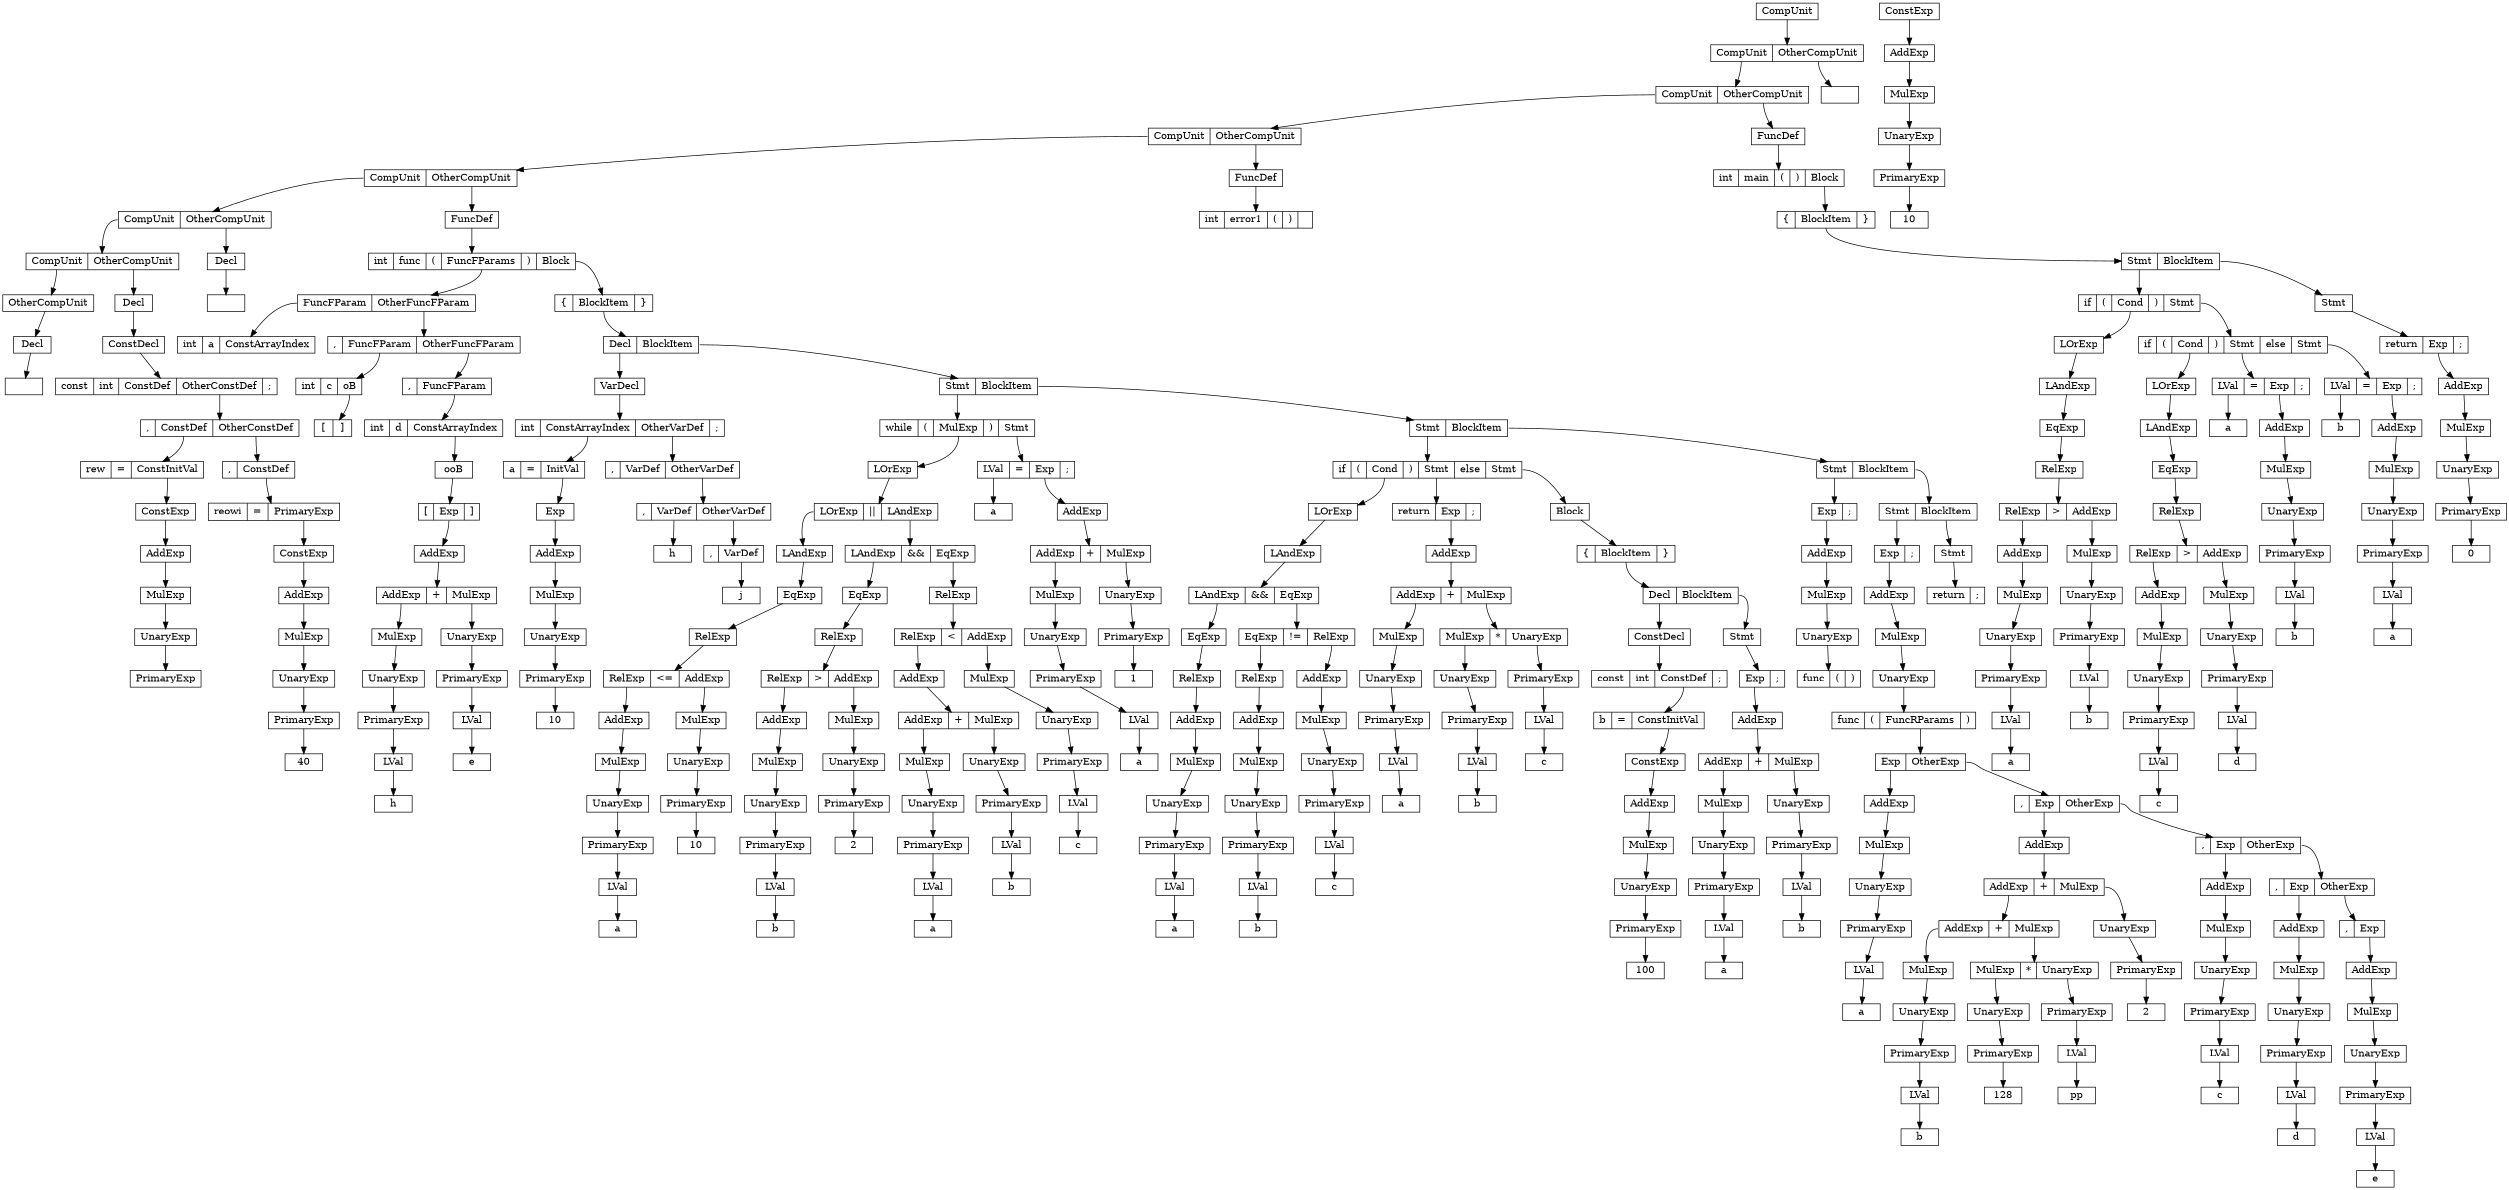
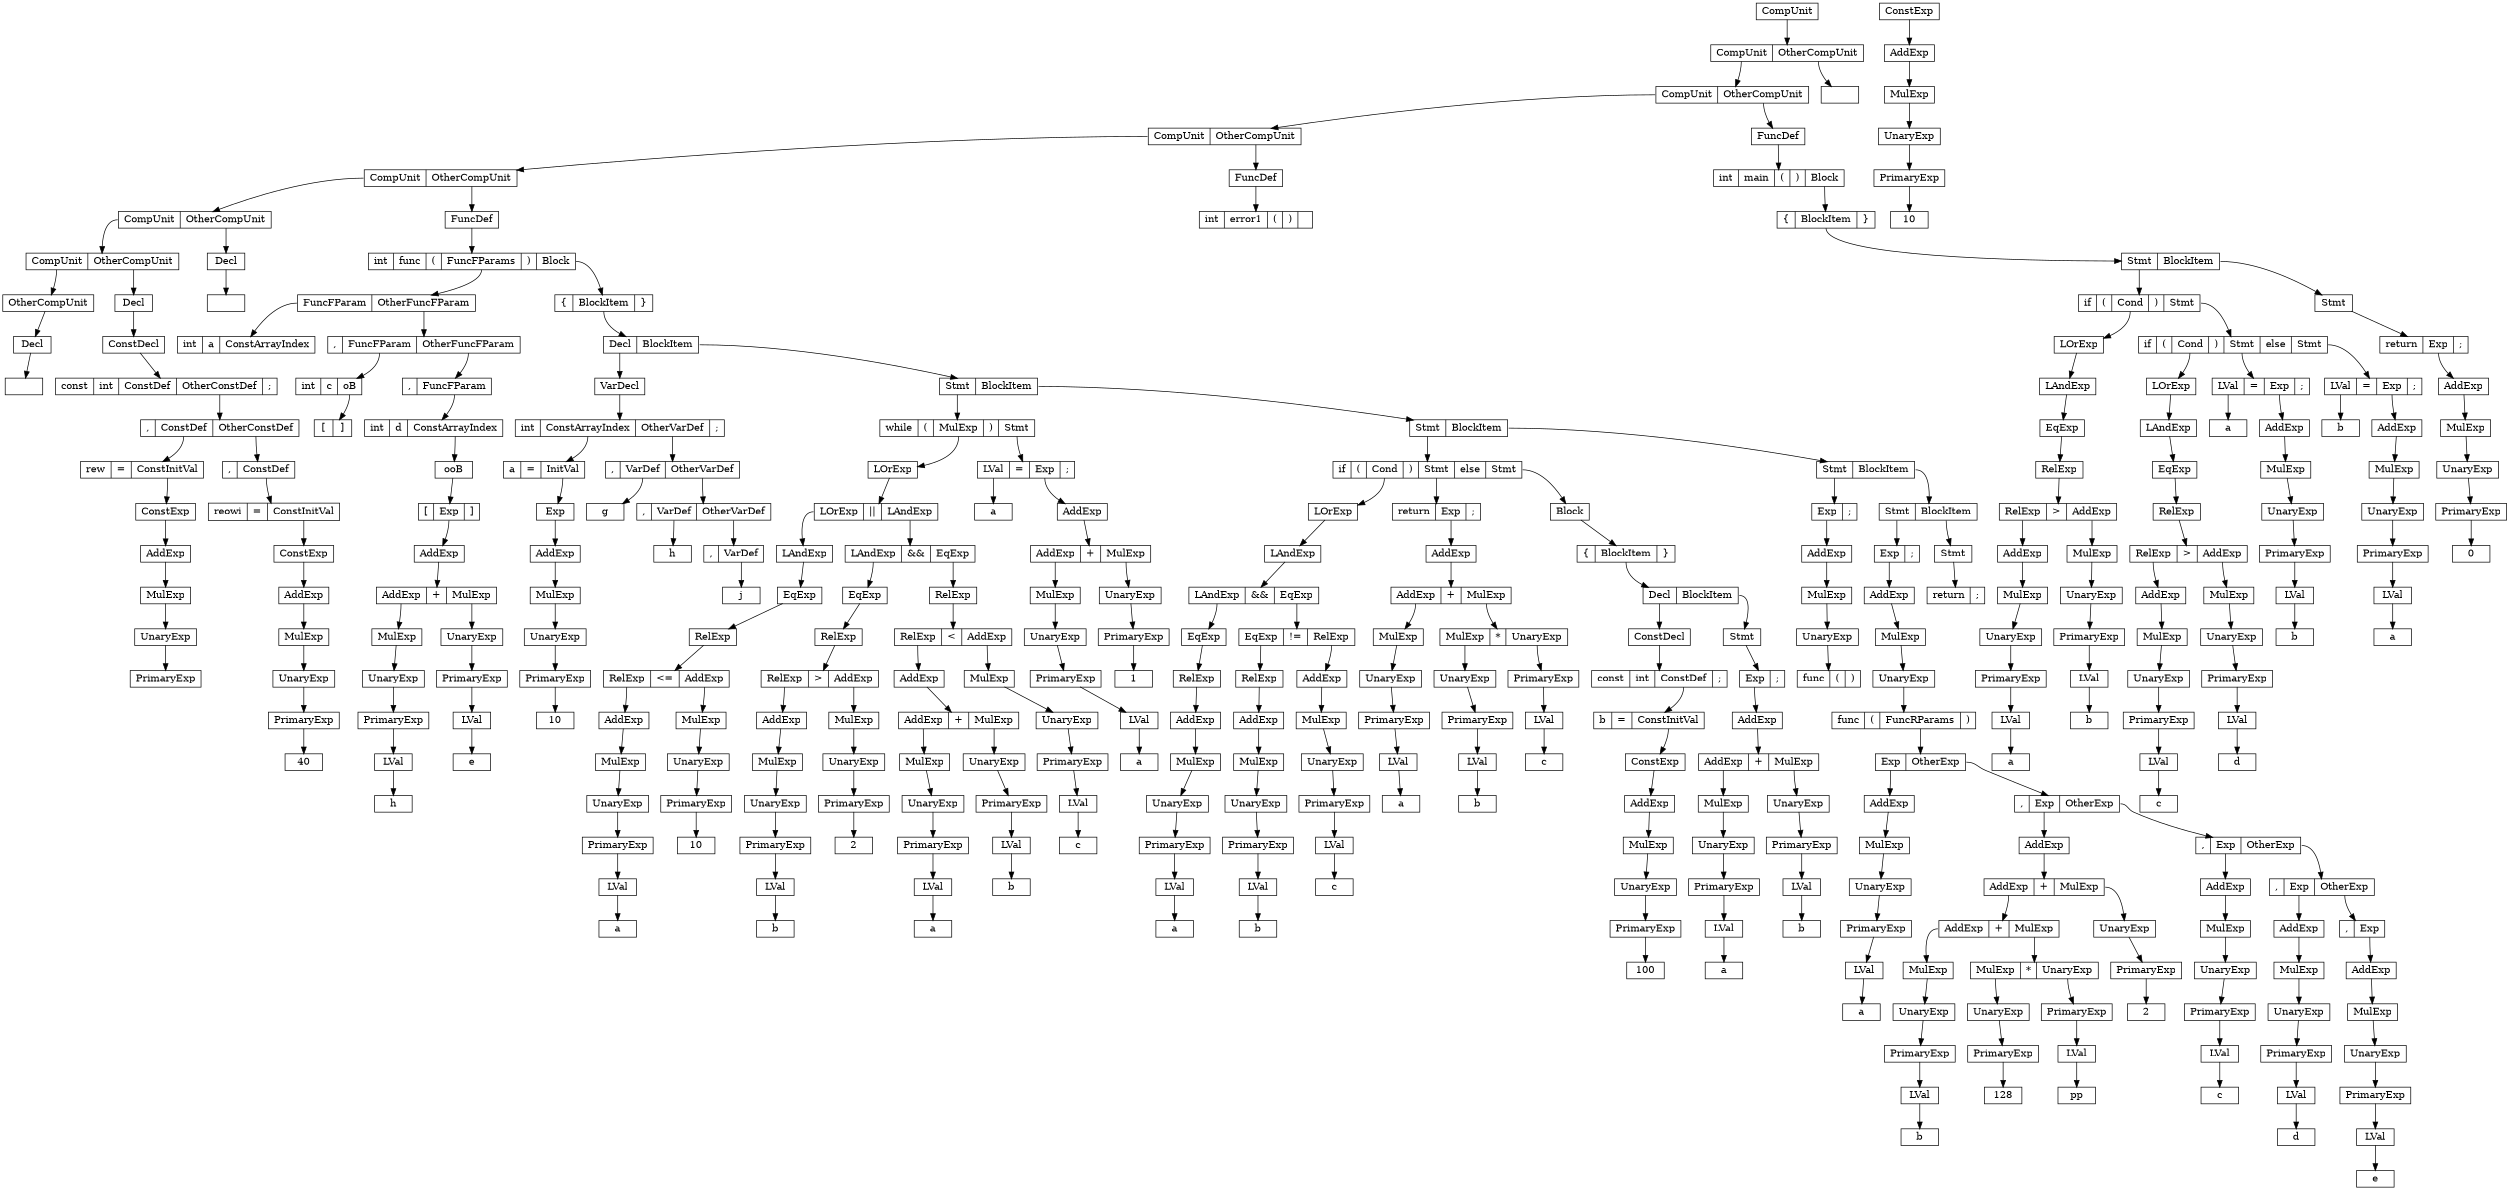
node "reowi": text "PrimaryExp" -> "ConstInitVal"
node "g": added
